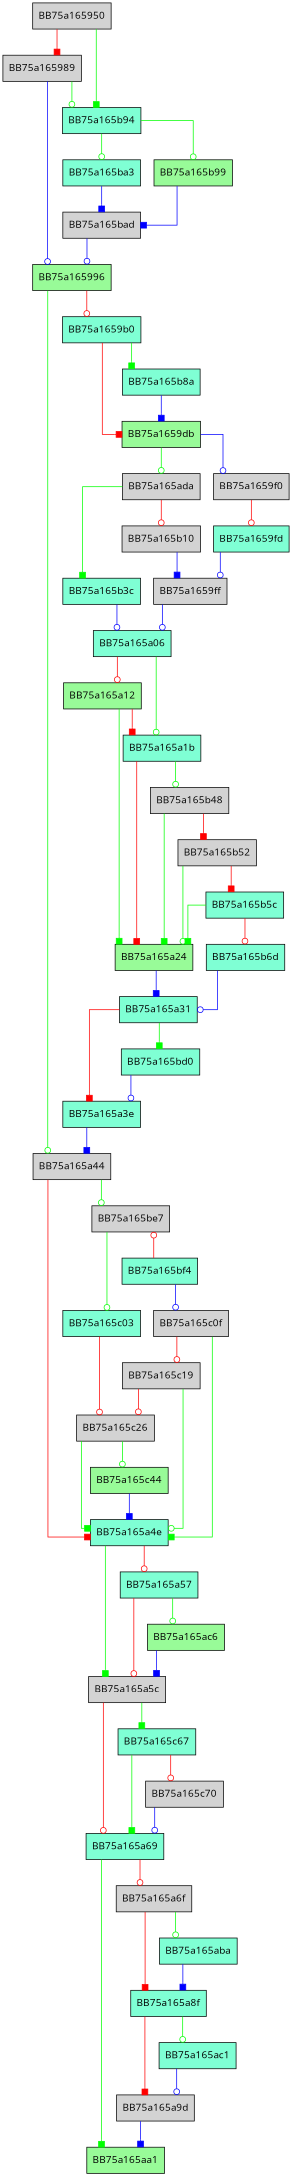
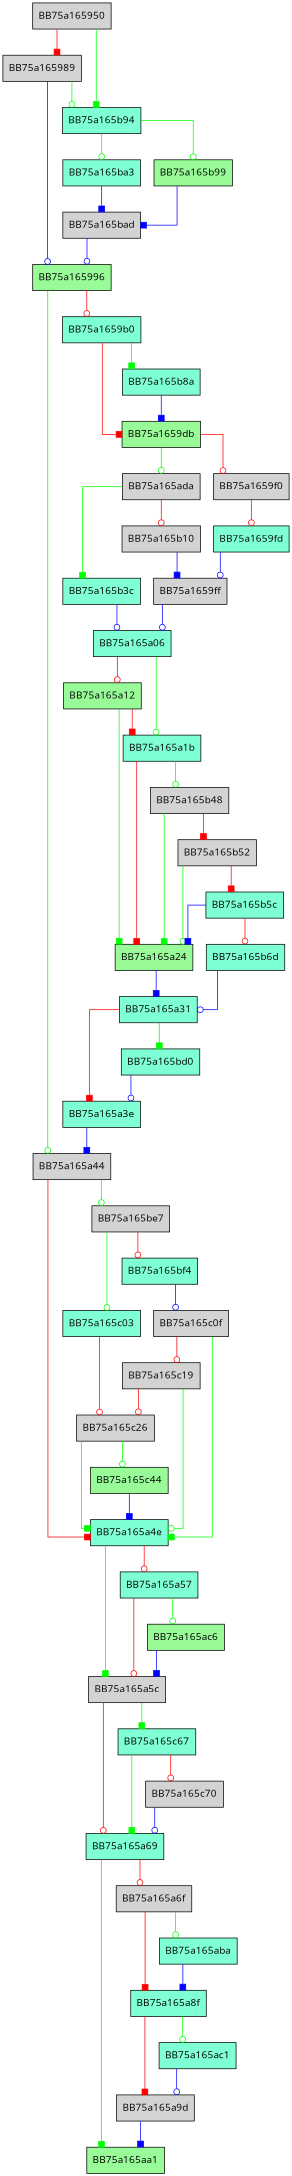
edge "BB75a1659db" -> "BB75a1659f0": color blue -> red
edge "BB75a165b5c" -> "BB75a165a24": color green -> blue
edge "BB75a165bf4" -> "BB75a165be7": reversed
